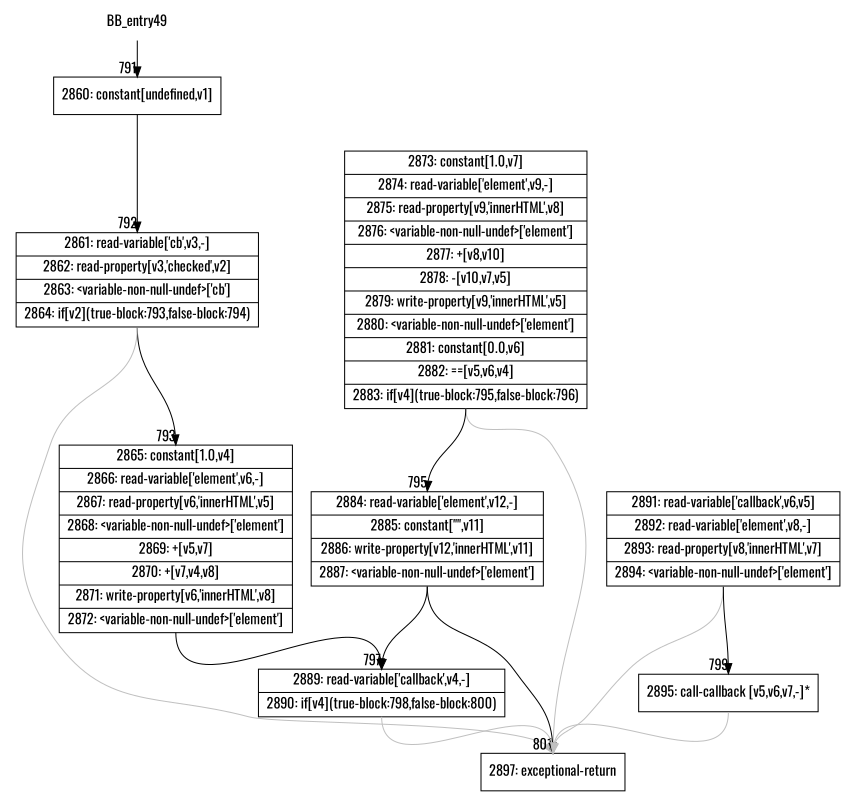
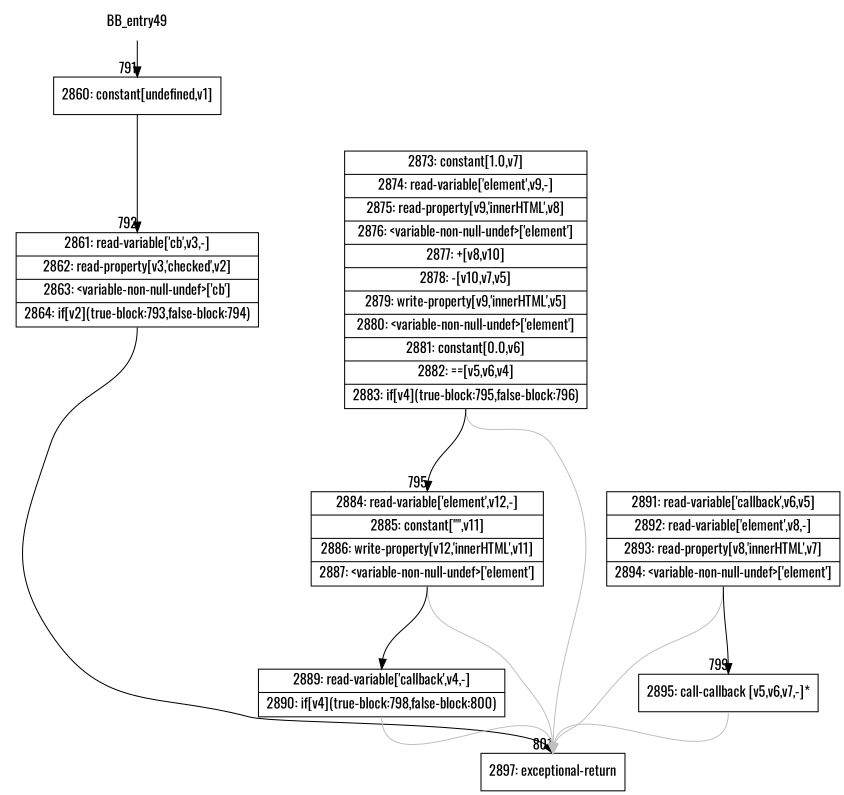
node "2865: constant[1.0,v4]": removed
edge "2884: read-variable['element',v12,-]" -> "2897: exceptional-return": color black -> gray
edge "2861: read-variable['cb',v3,-]" -> "2897: exceptional-return": color gray -> black
